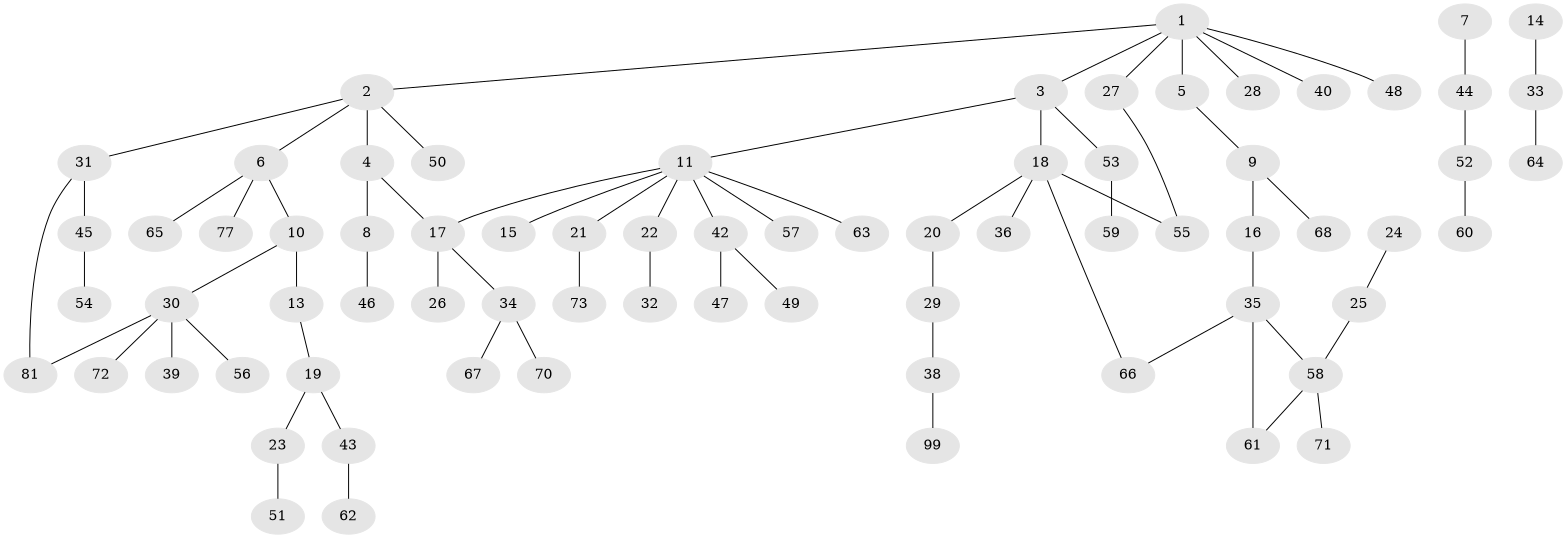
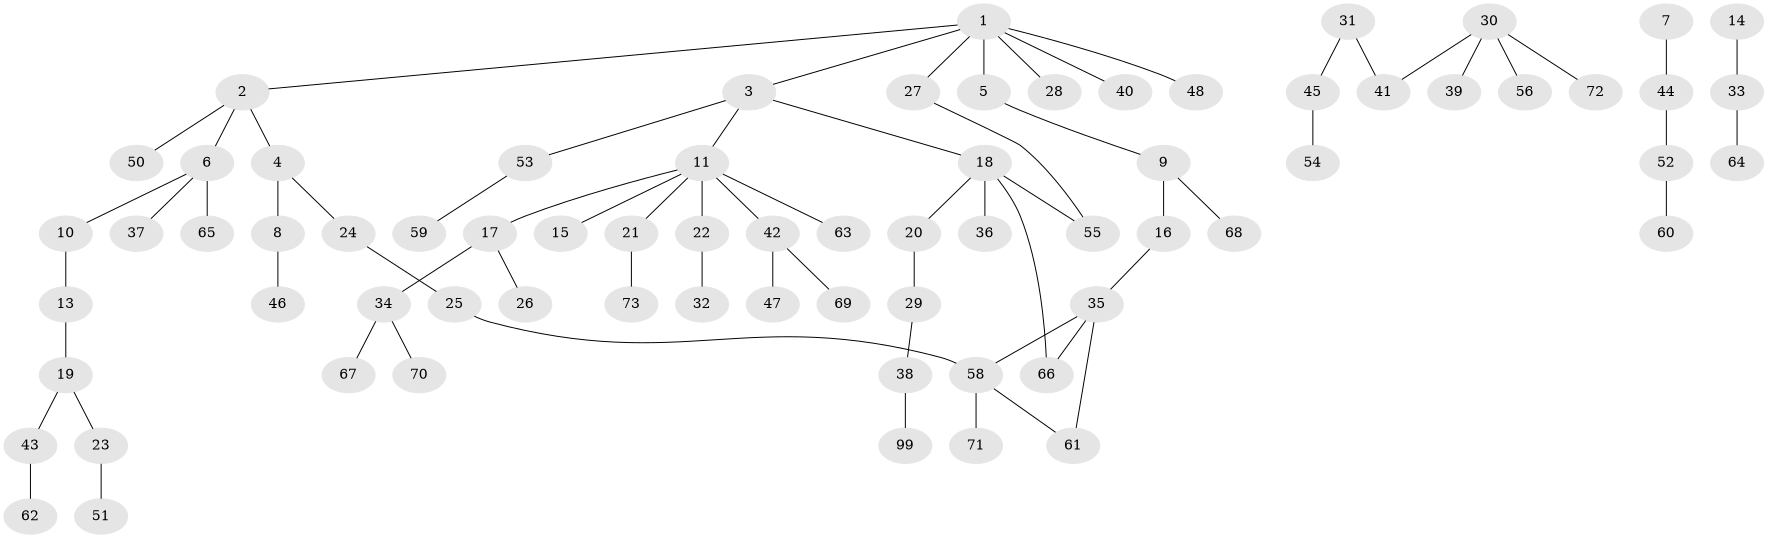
edge "2" -- "31": removed
edge "4" -- "17": now "4" -- "24"
node "77": label "77" -> "37"
node "57": removed
edge "10" -- "30": removed
node "49": label "49" -> "69"
node "81": label "81" -> "41"
